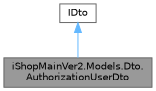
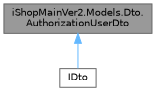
edge "iShopMainVer2.Models.Dto. AuthorizationUserDto" -> "IDto": reversed
